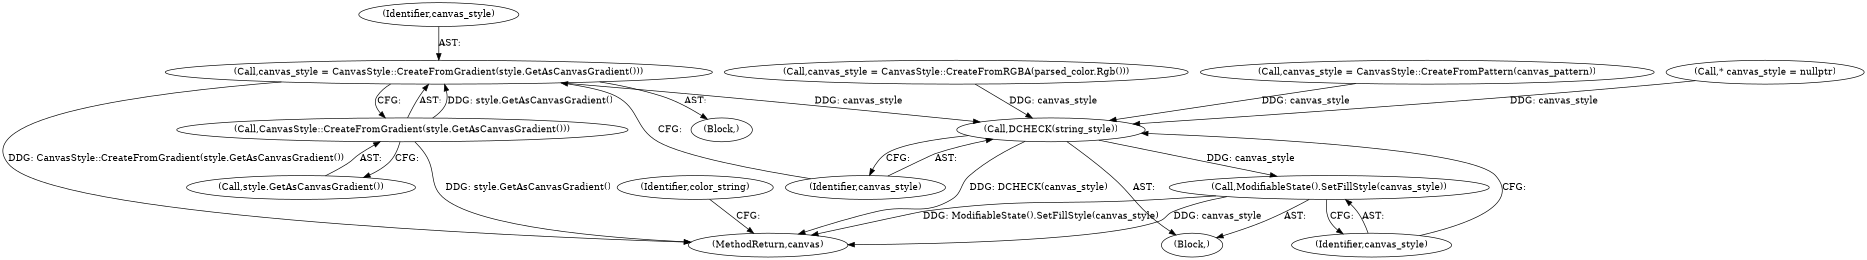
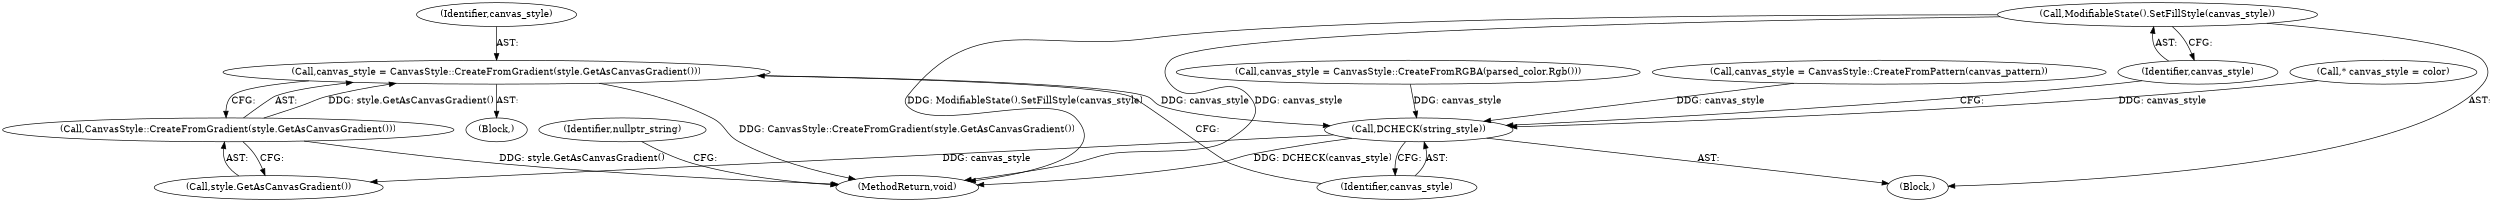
node "(Call,* canvas_style = nullptr)": label "(Call,* canvas_style = nullptr)" -> "(Call,* canvas_style = color)"
edge "(Call,DCHECK(string_style))" -> "(Call,ModifiableState().SetFillStyle(canvas_style))": now "(Call,DCHECK(string_style))" -> "(Call,style.GetAsCanvasGradient())"
node "(Identifier,color_string)": label "(Identifier,color_string)" -> "(Identifier,nullptr_string)"
node "(MethodReturn,canvas)": label "(MethodReturn,canvas)" -> "(MethodReturn,void)"
